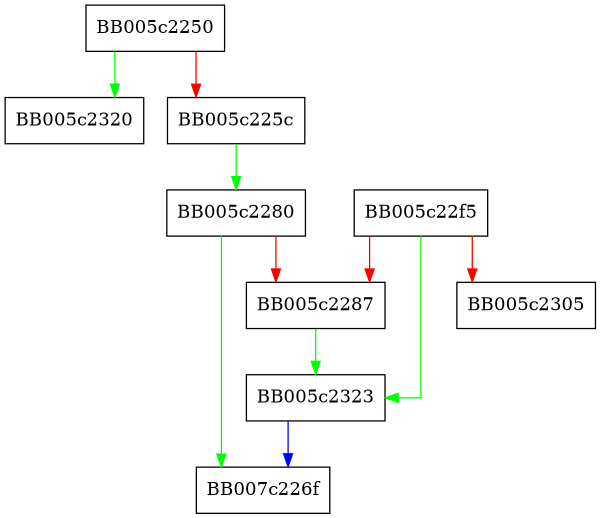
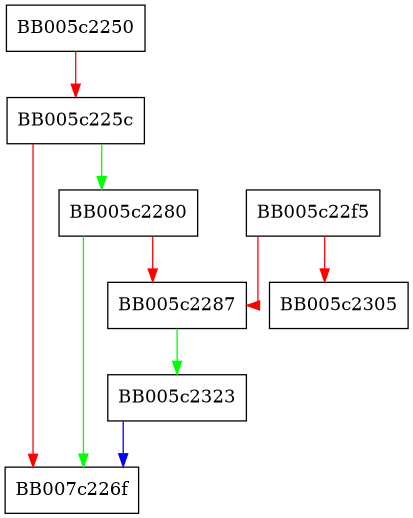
node "BB005c2320": removed
edge "BB005c225c" -> "BB007c226f": added
edge "BB005c22f5" -> "BB005c2323": removed
